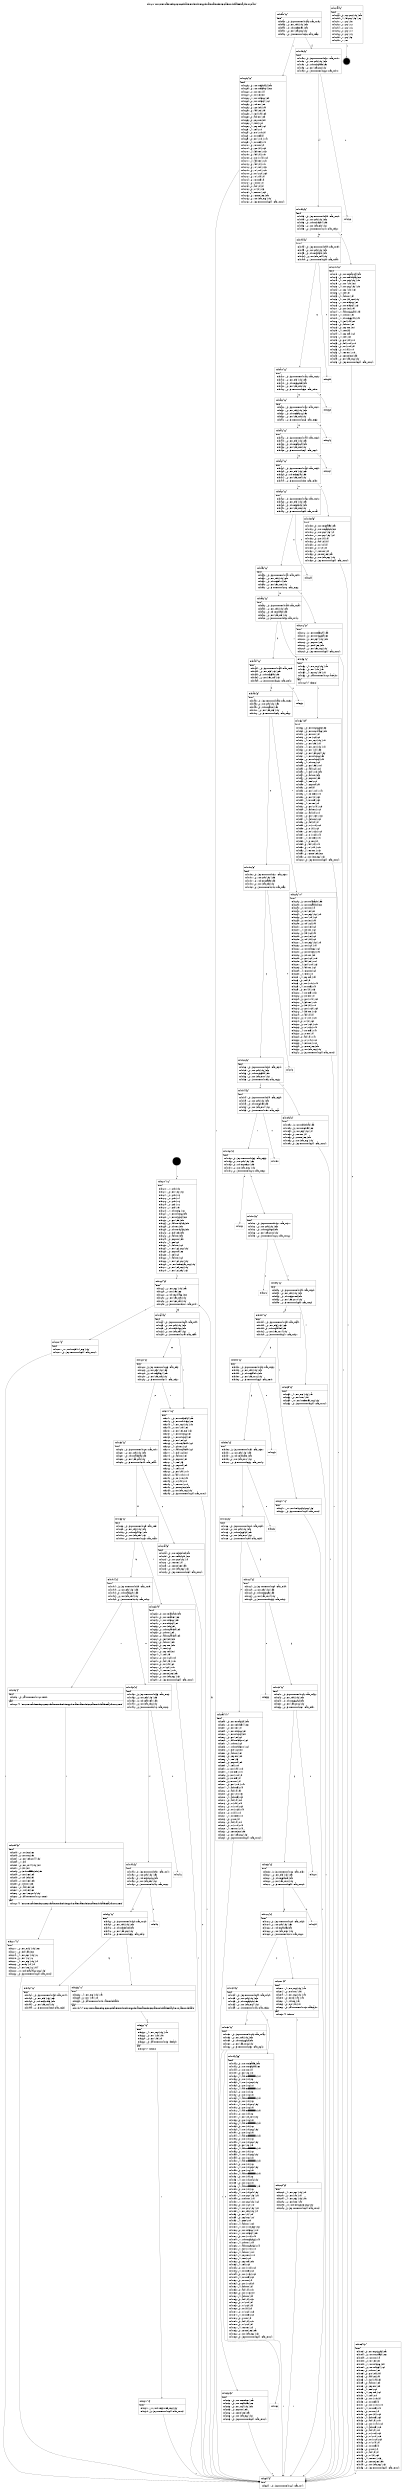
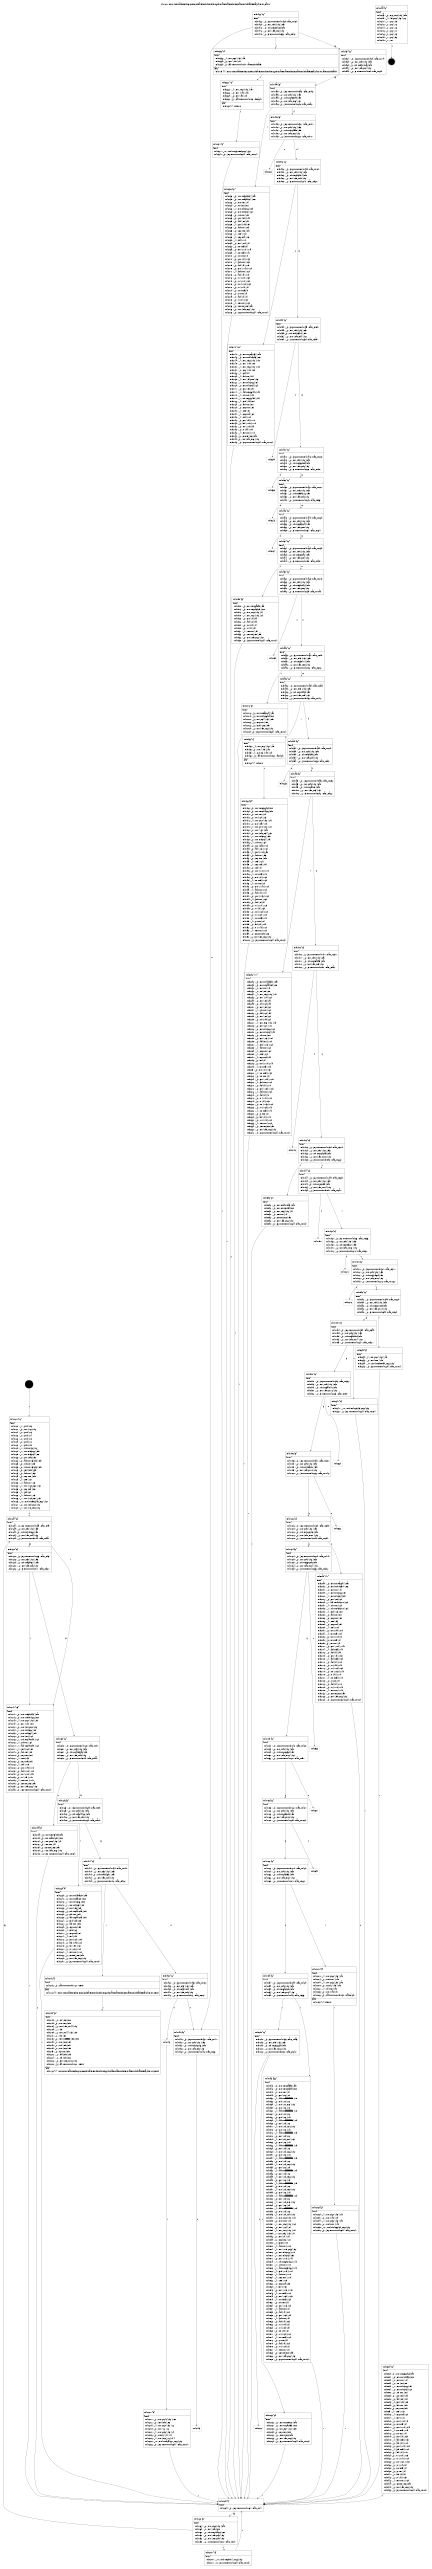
edge "0x401984 [28]" -> "0x4019a0 [28]": added, label "15"
edge "0x401810 [116]" -> "0x401884 [32]": now "0x401810 [116]" -> "0x4018a4 [28]"
edge "0x40194c [28]" -> "0x401968 [28]": reversed
edge "0x4021dd [52]" -> "0x402211 [42]": now "0x402413" -> "0x402211 [42]"
